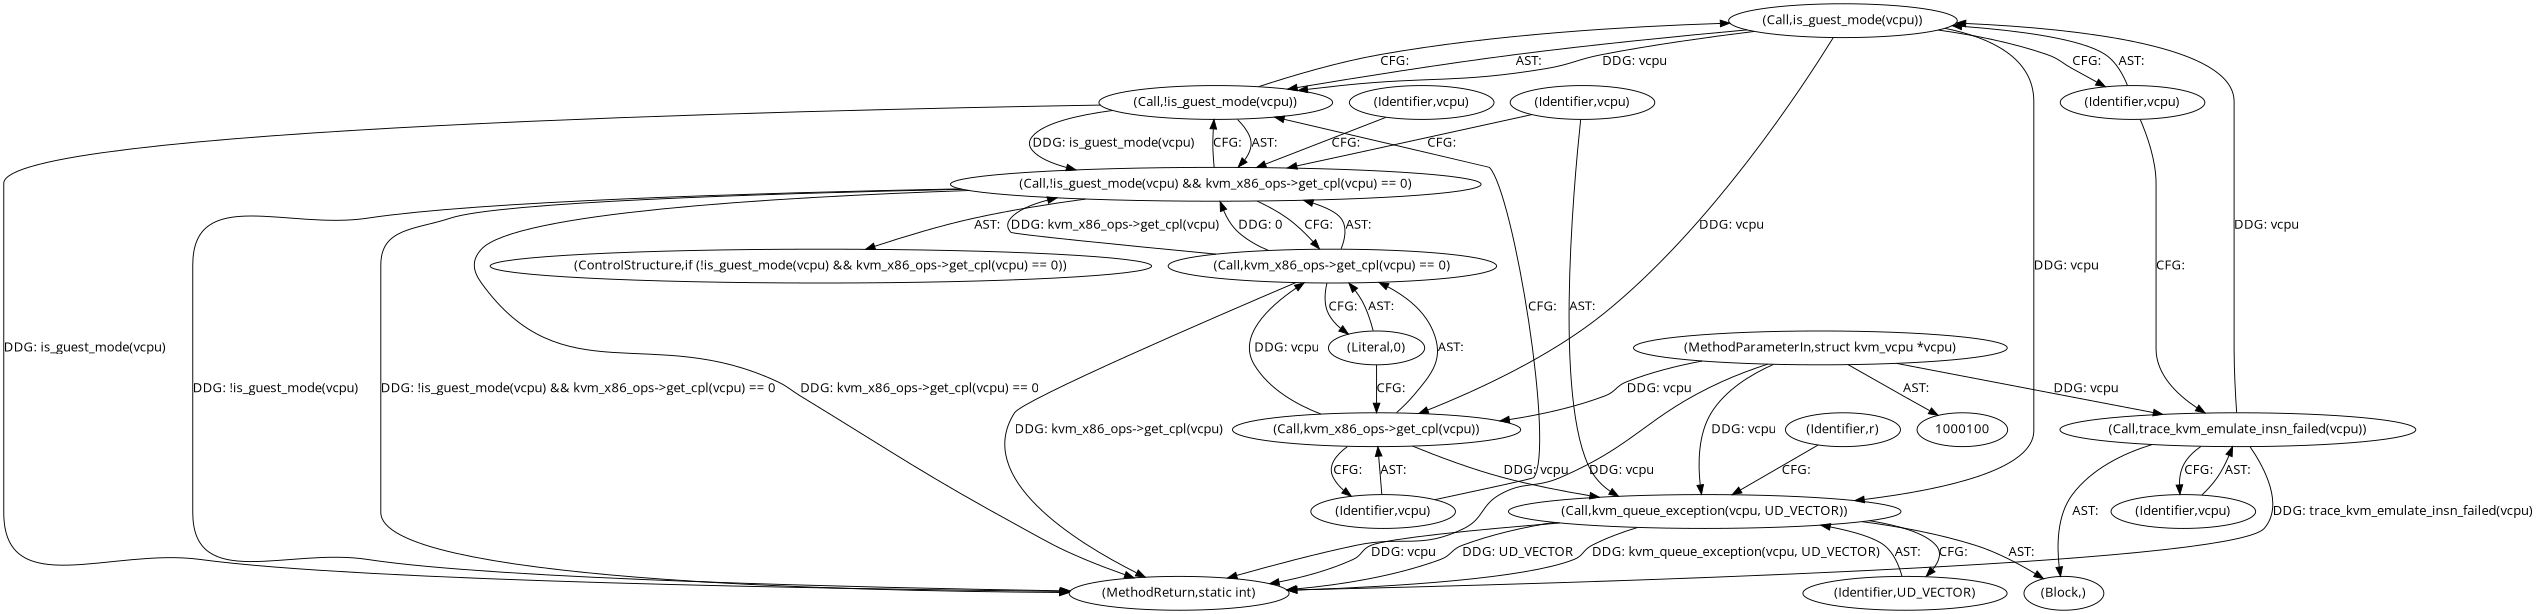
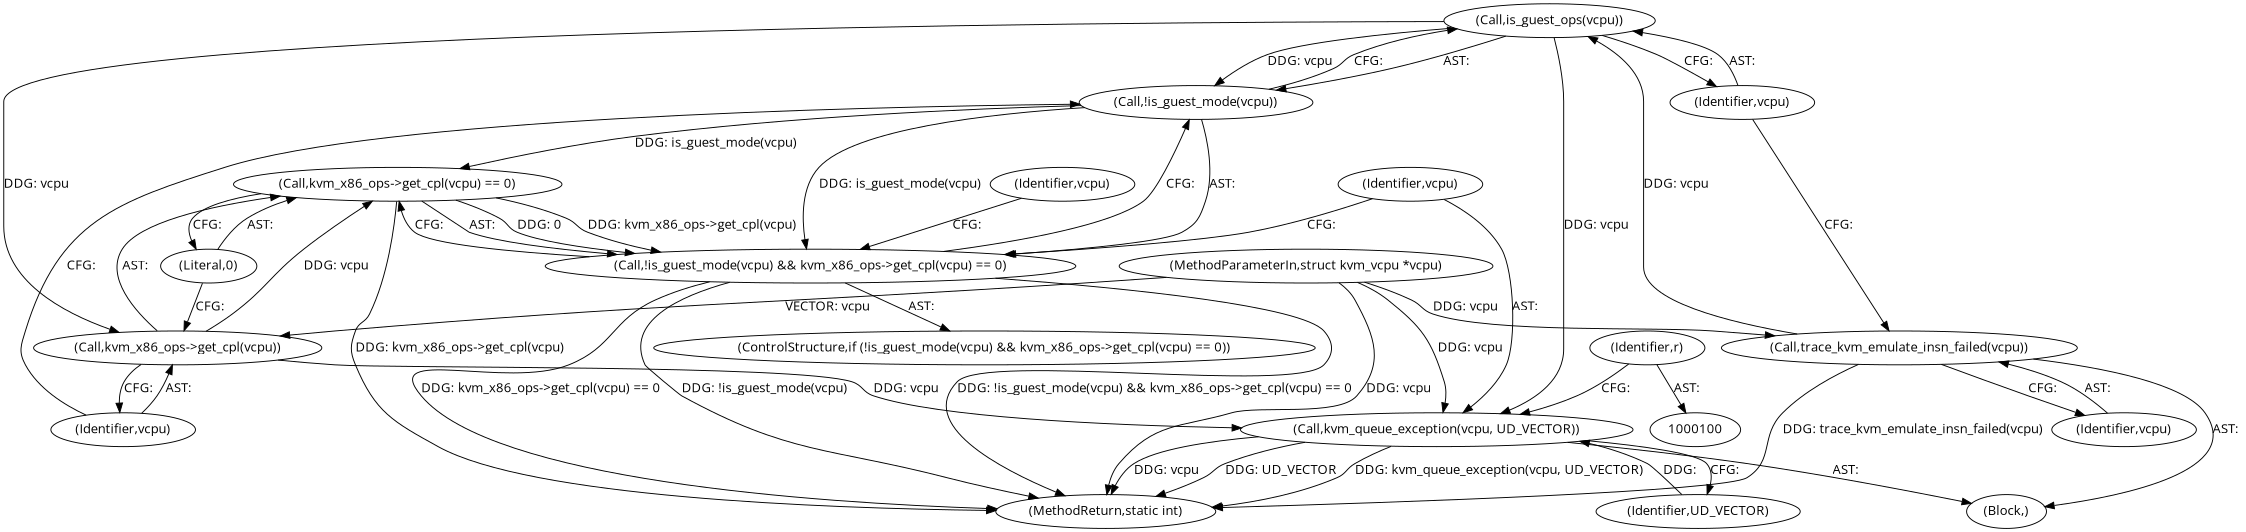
node "(Call,is_guest_mode(vcpu))": label "(Call,is_guest_mode(vcpu))" -> "(Call,is_guest_ops(vcpu))"
edge "(Call,!is_guest_mode(vcpu))" -> "(MethodReturn,static int)": now "(Call,!is_guest_mode(vcpu))" -> "(Call,kvm_x86_ops->get_cpl(vcpu) == 0)"
edge "(MethodParameterIn,struct kvm_vcpu *vcpu)" -> "1000100": now "(Identifier,r)" -> "1000100"
edge "(MethodParameterIn,struct kvm_vcpu *vcpu)" -> "(Call,kvm_x86_ops->get_cpl(vcpu))": label "DDG: vcpu" -> "VECTOR: vcpu"
edge "(Identifier,UD_VECTOR)" -> "(Call,kvm_queue_exception(vcpu, UD_VECTOR))": label "AST: " -> "DDG: "
